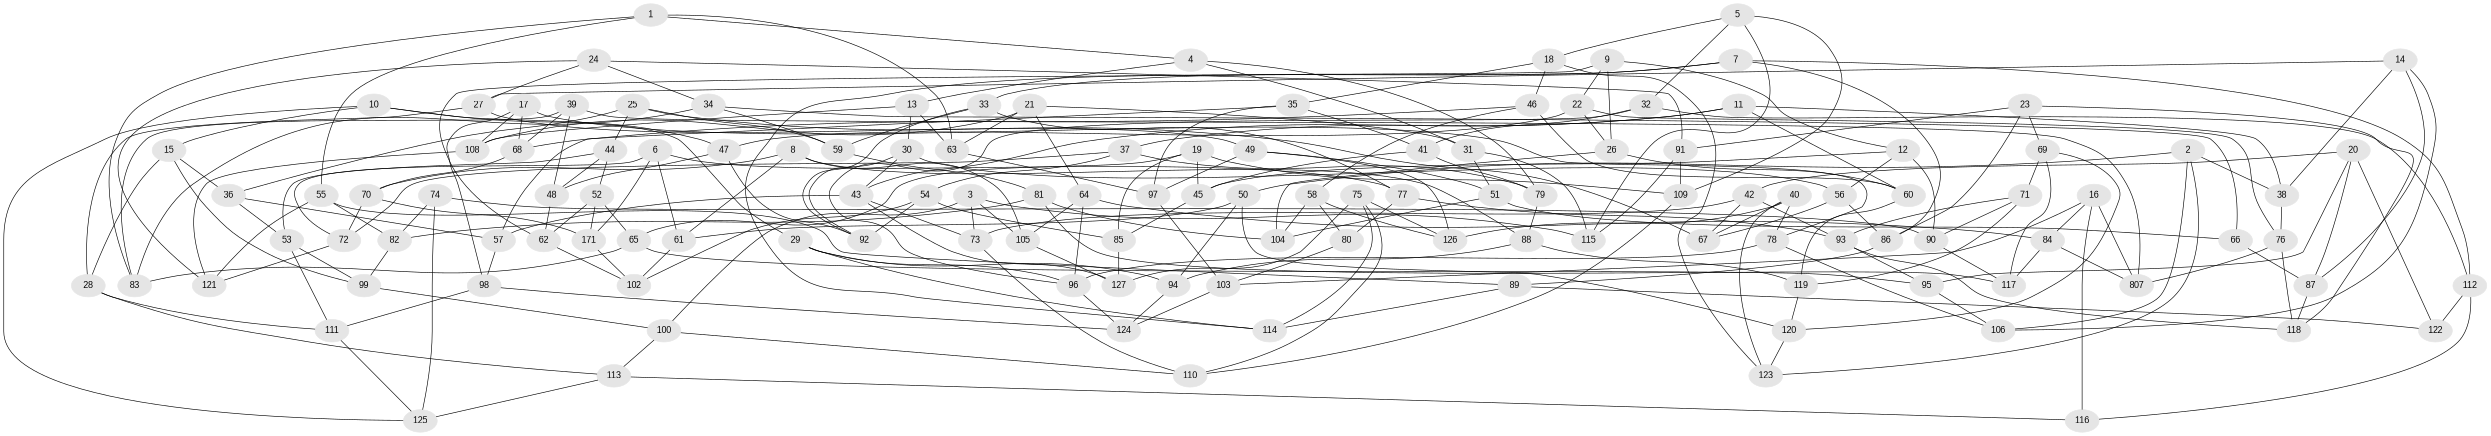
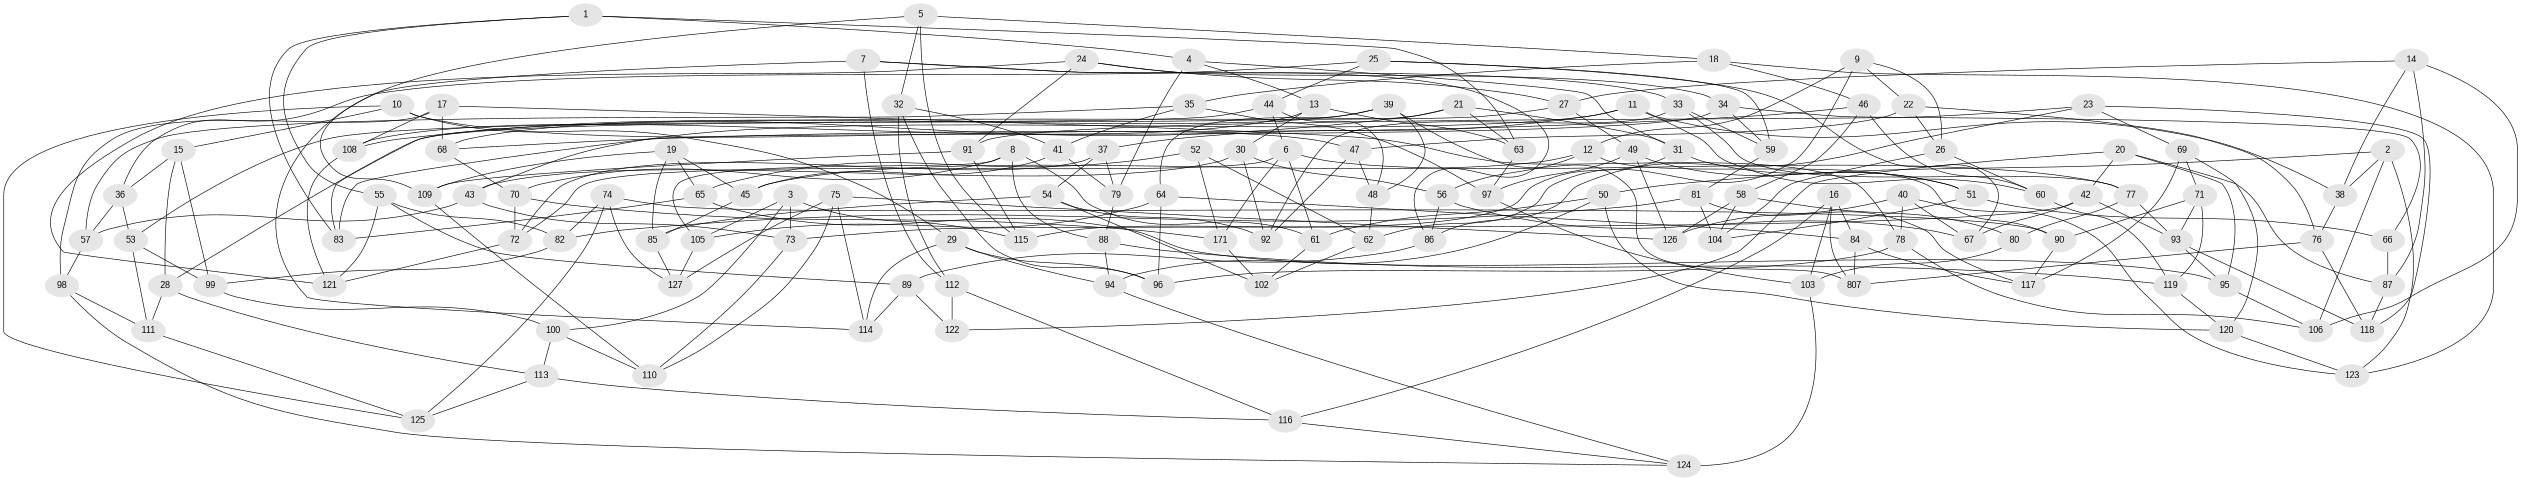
edge "44" -- "52": now "44" -- "6"
edge "43" -- "127": now "74" -- "127"
edge "96" -- "124": now "116" -- "124"
